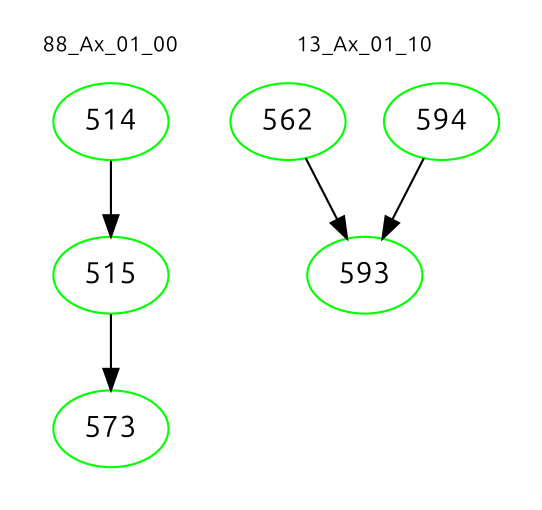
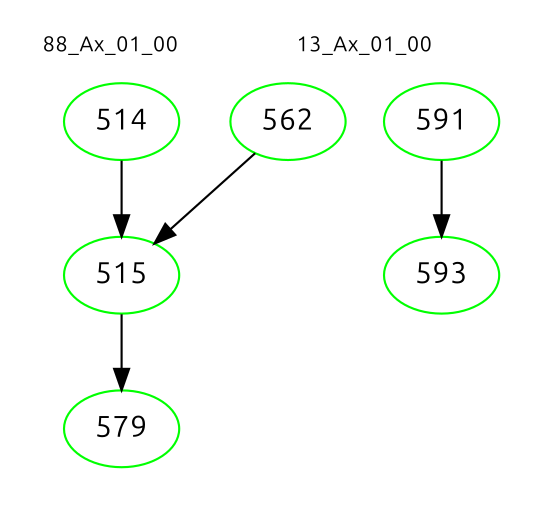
cluster "13_Ax_01_10": label "13_Ax_01_10" -> "13_Ax_01_00"
node "594": label "594" -> "591"
edge "562" -> "593": now "562" -> "515"
node "573": label "573" -> "579"
